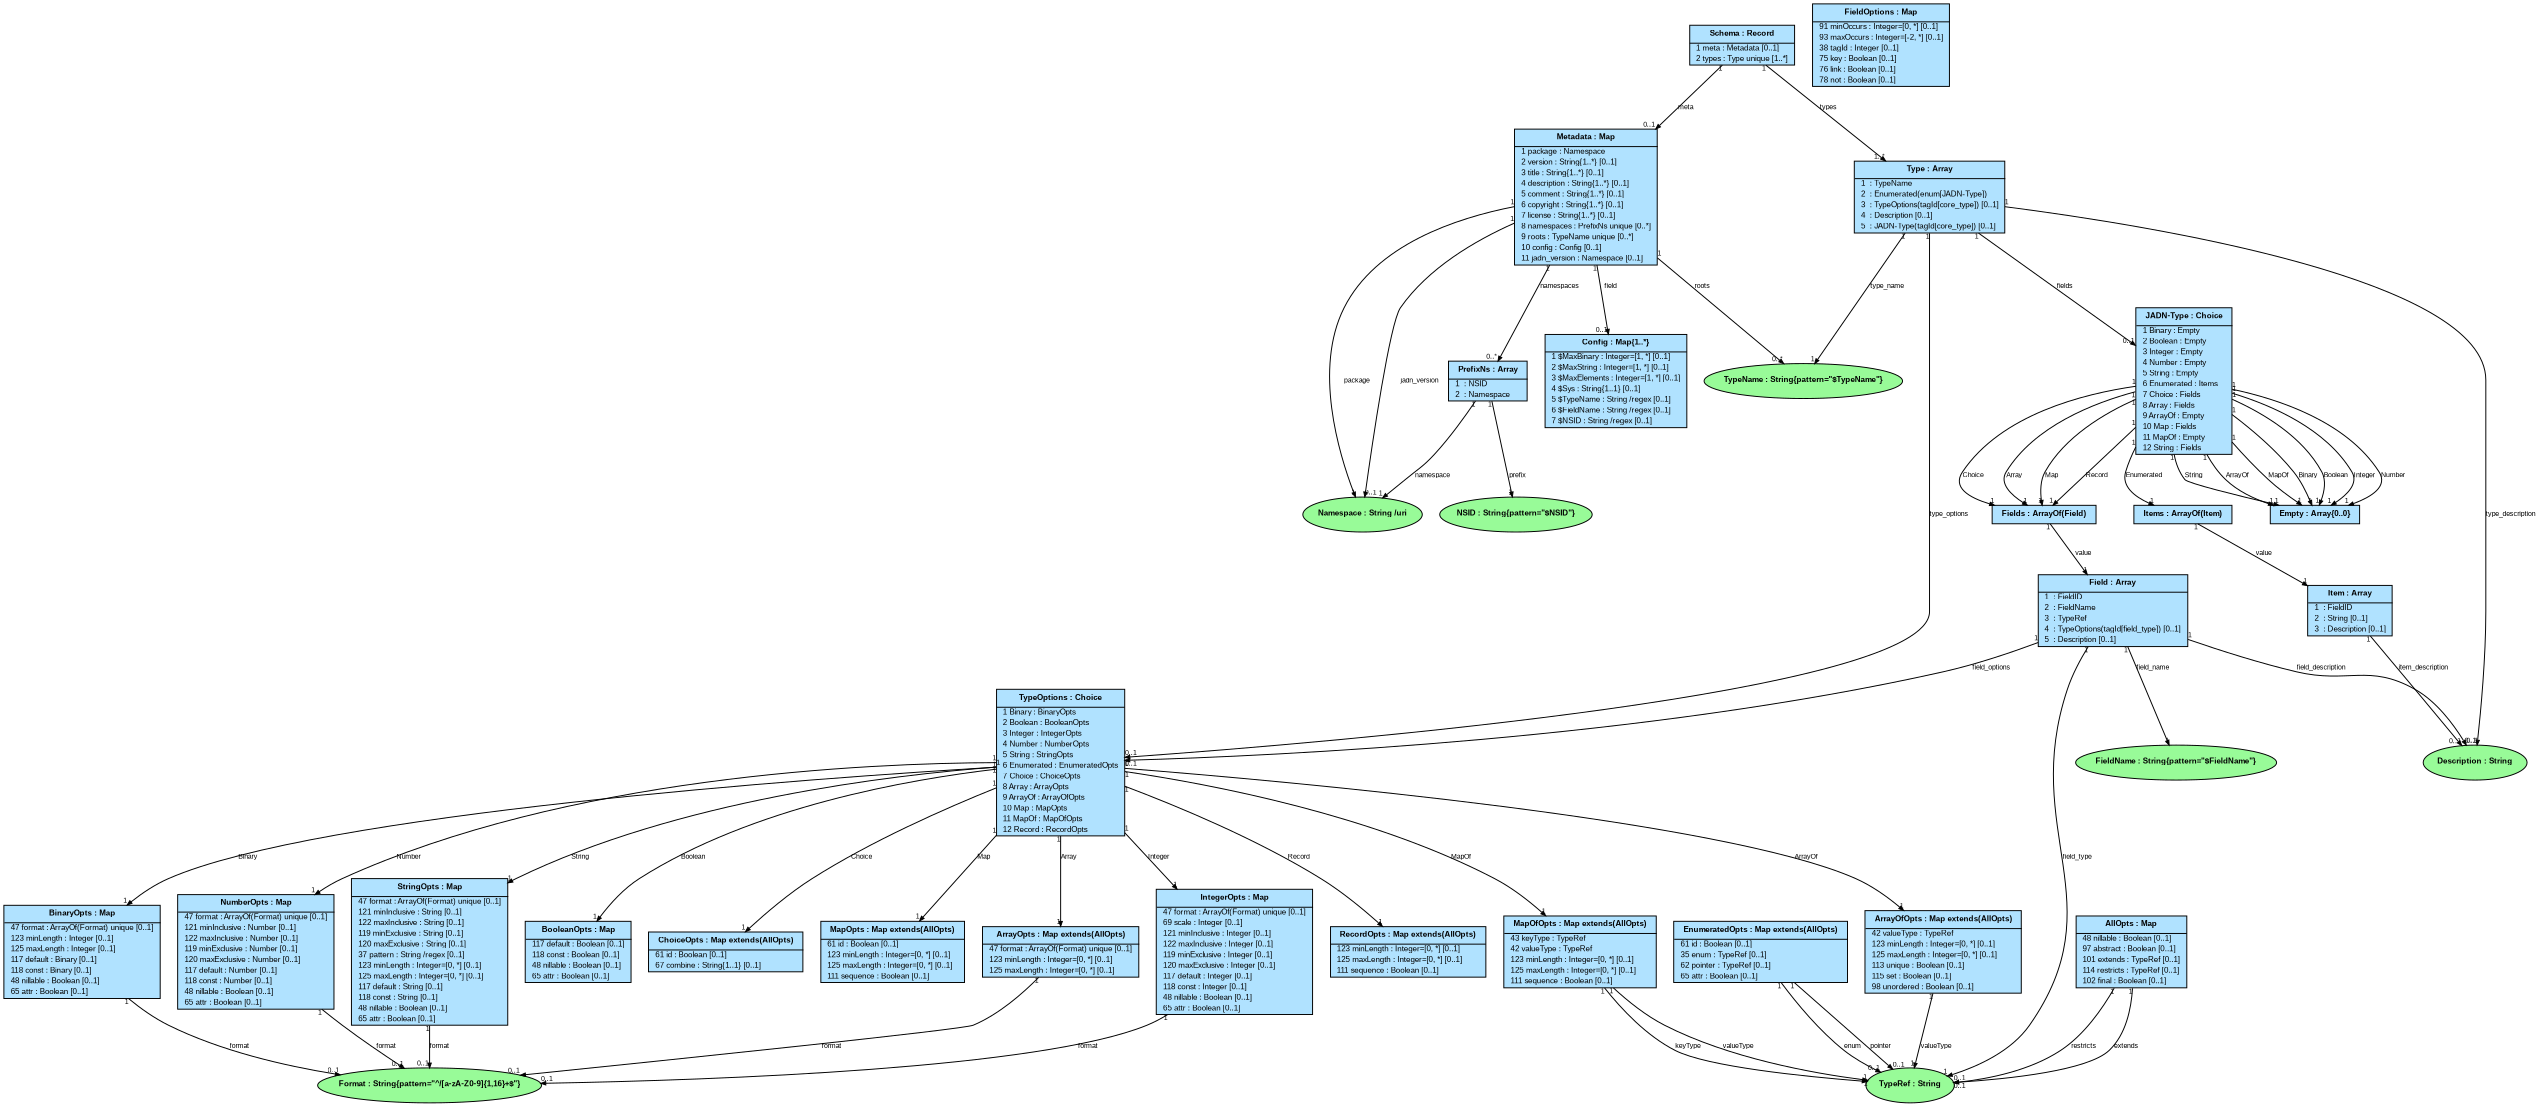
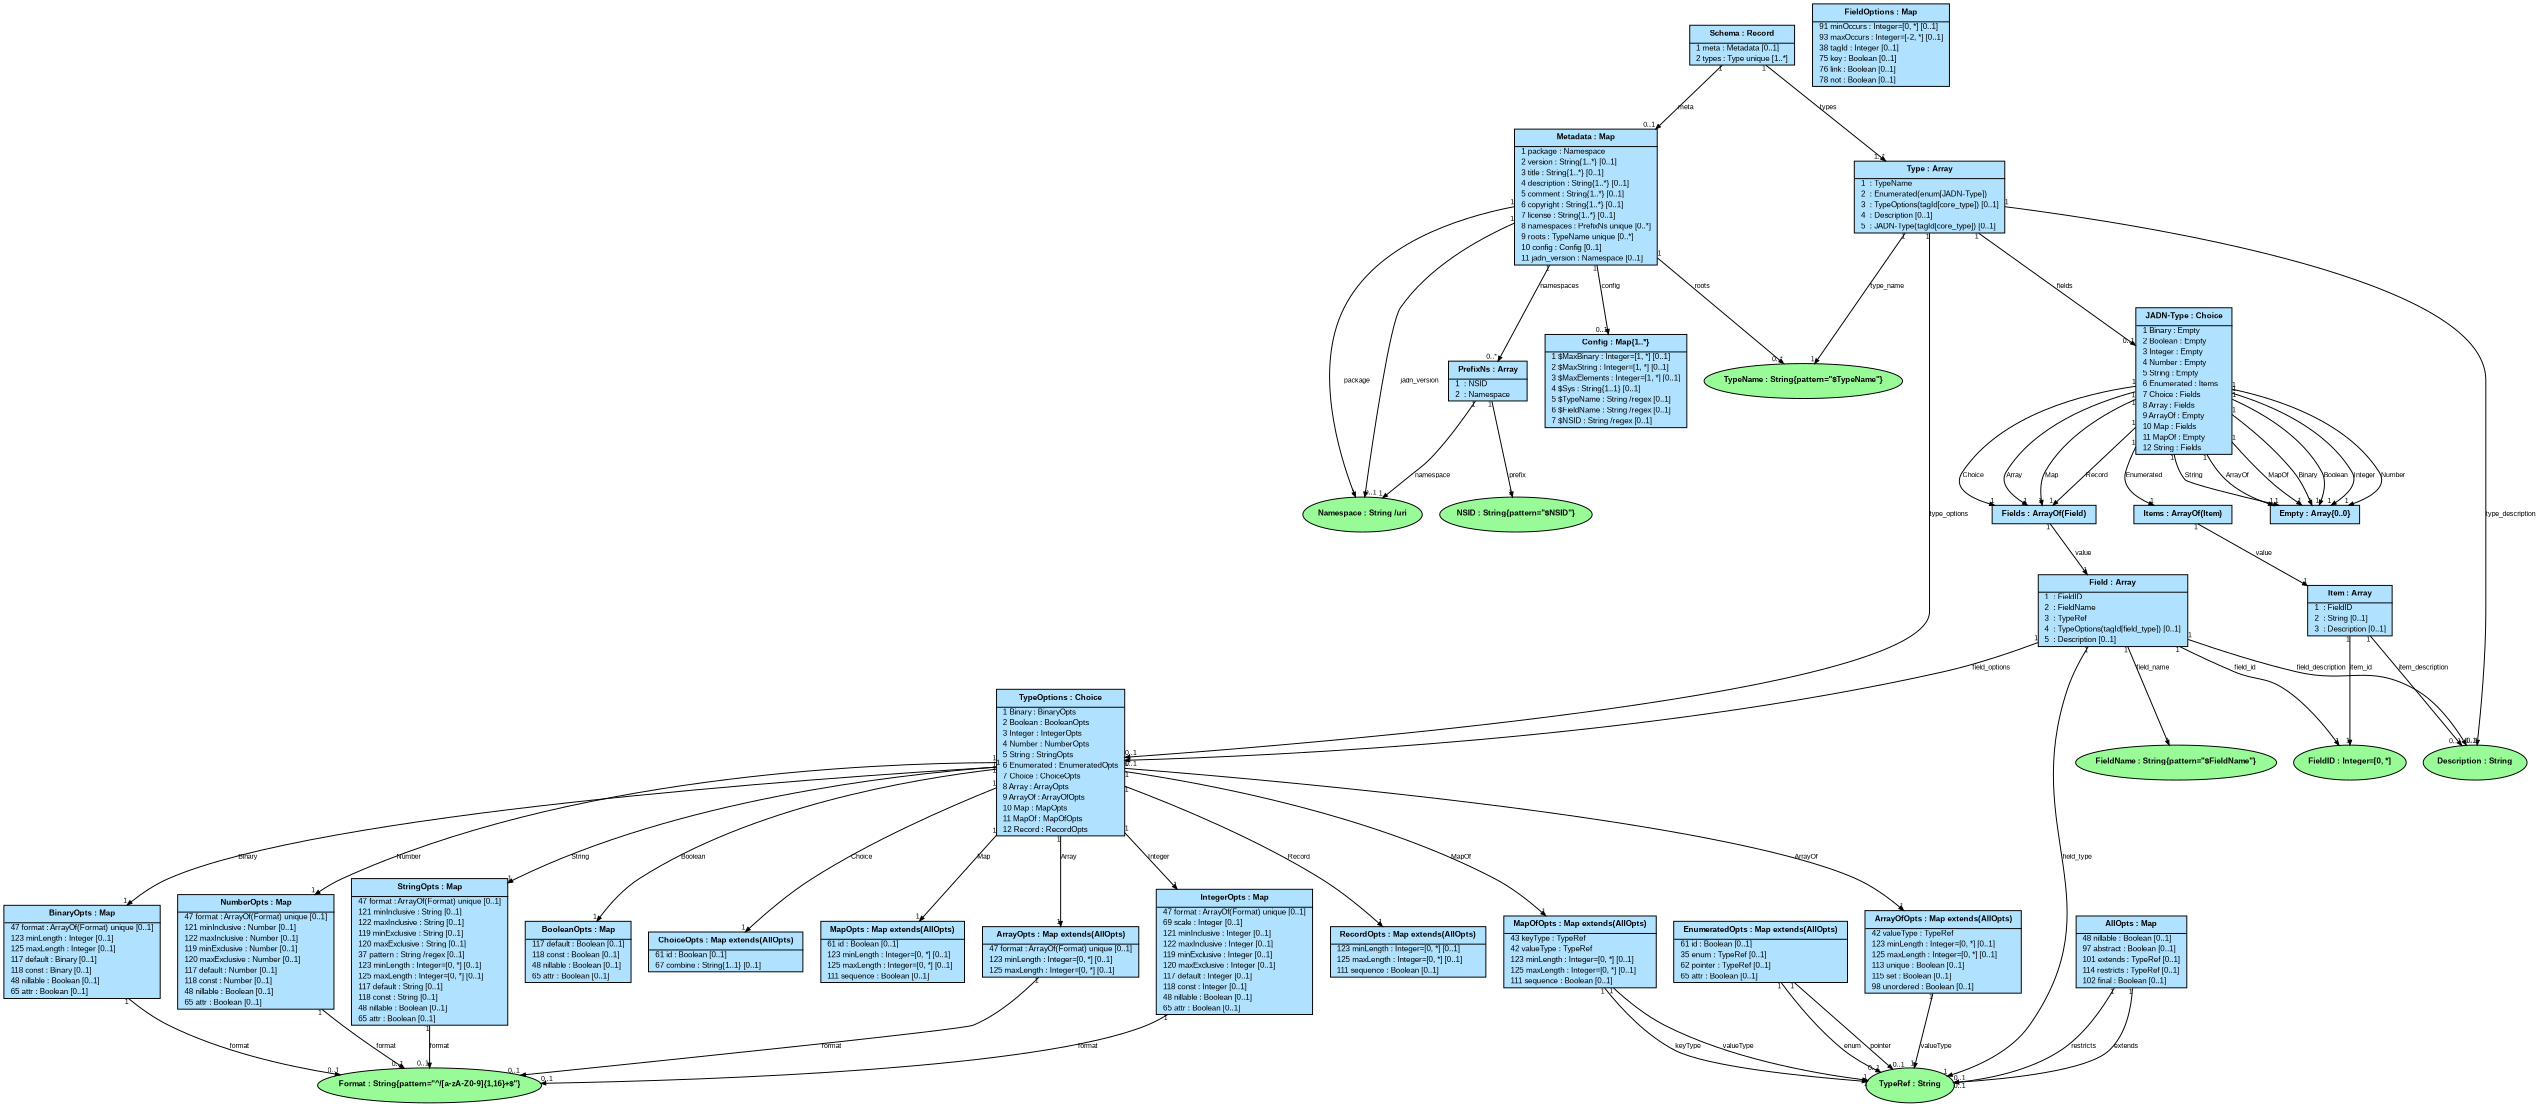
edge "Metadata : Map" -> "Config : Map{1..*}": label "field" -> "config"
node "FieldID : Integer=[0, *]": added
